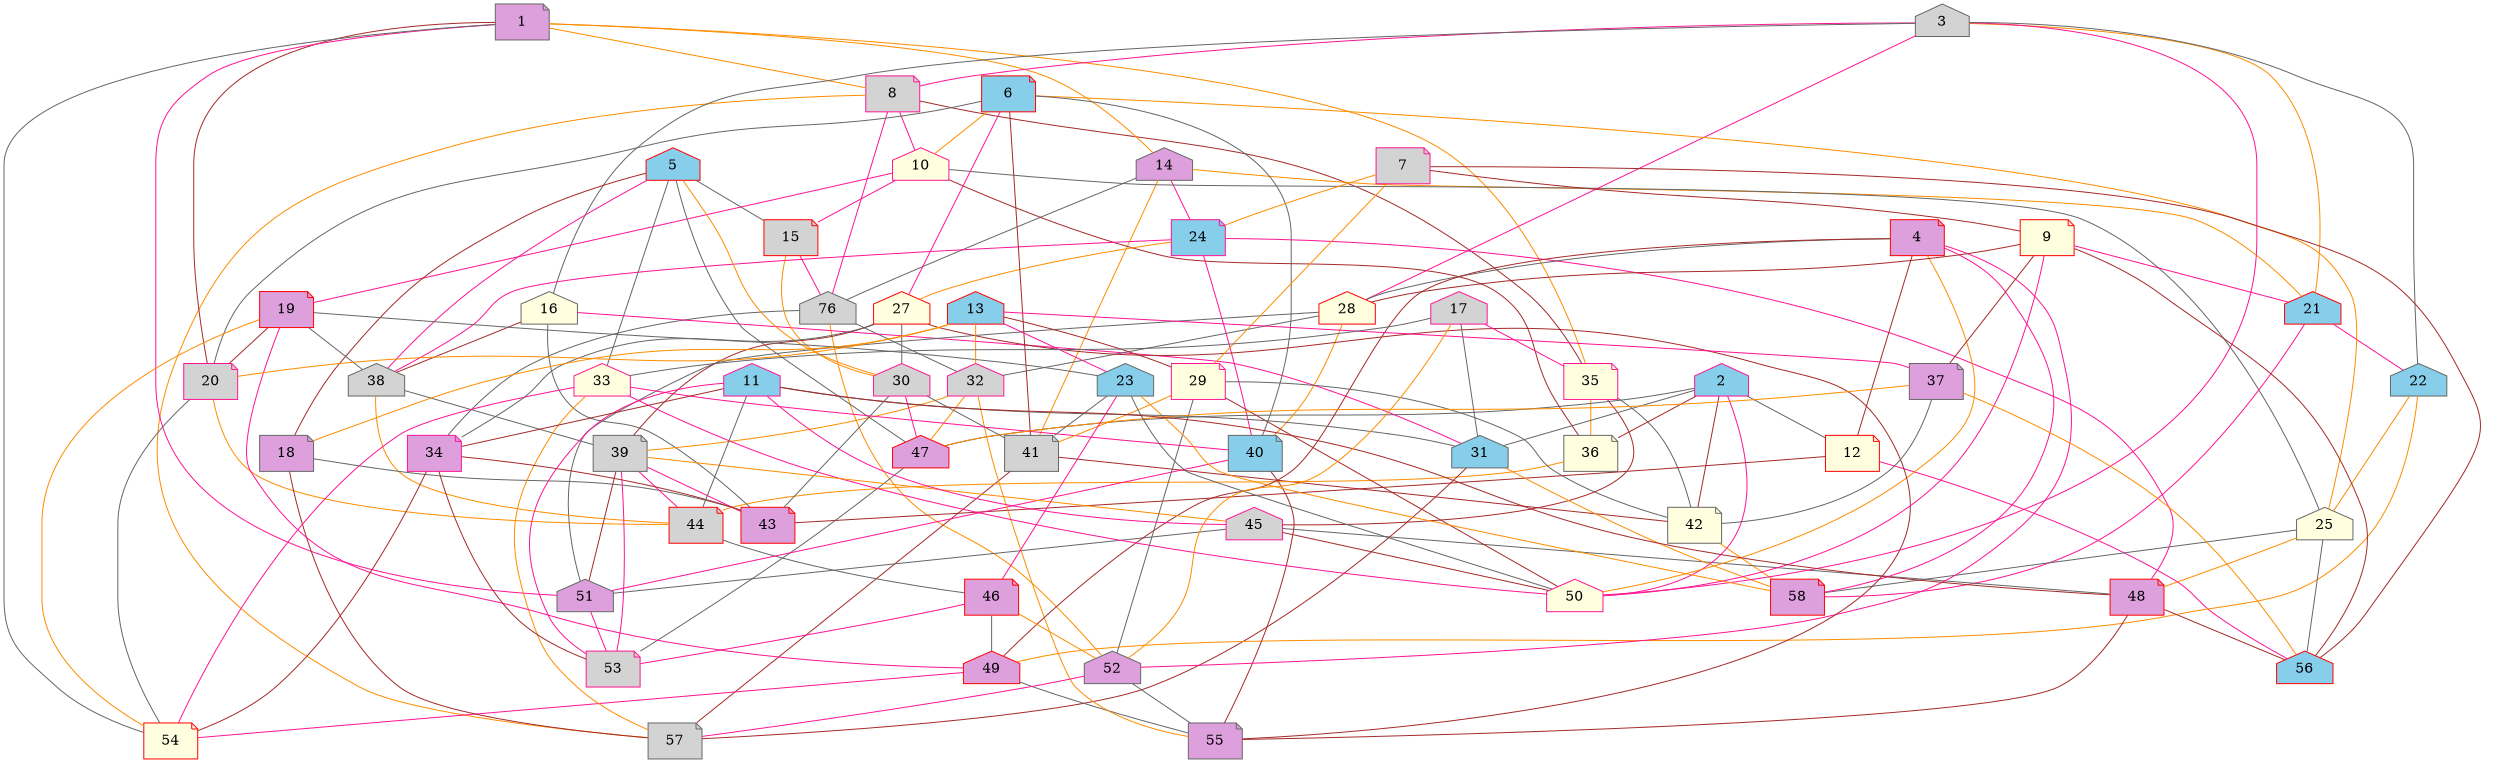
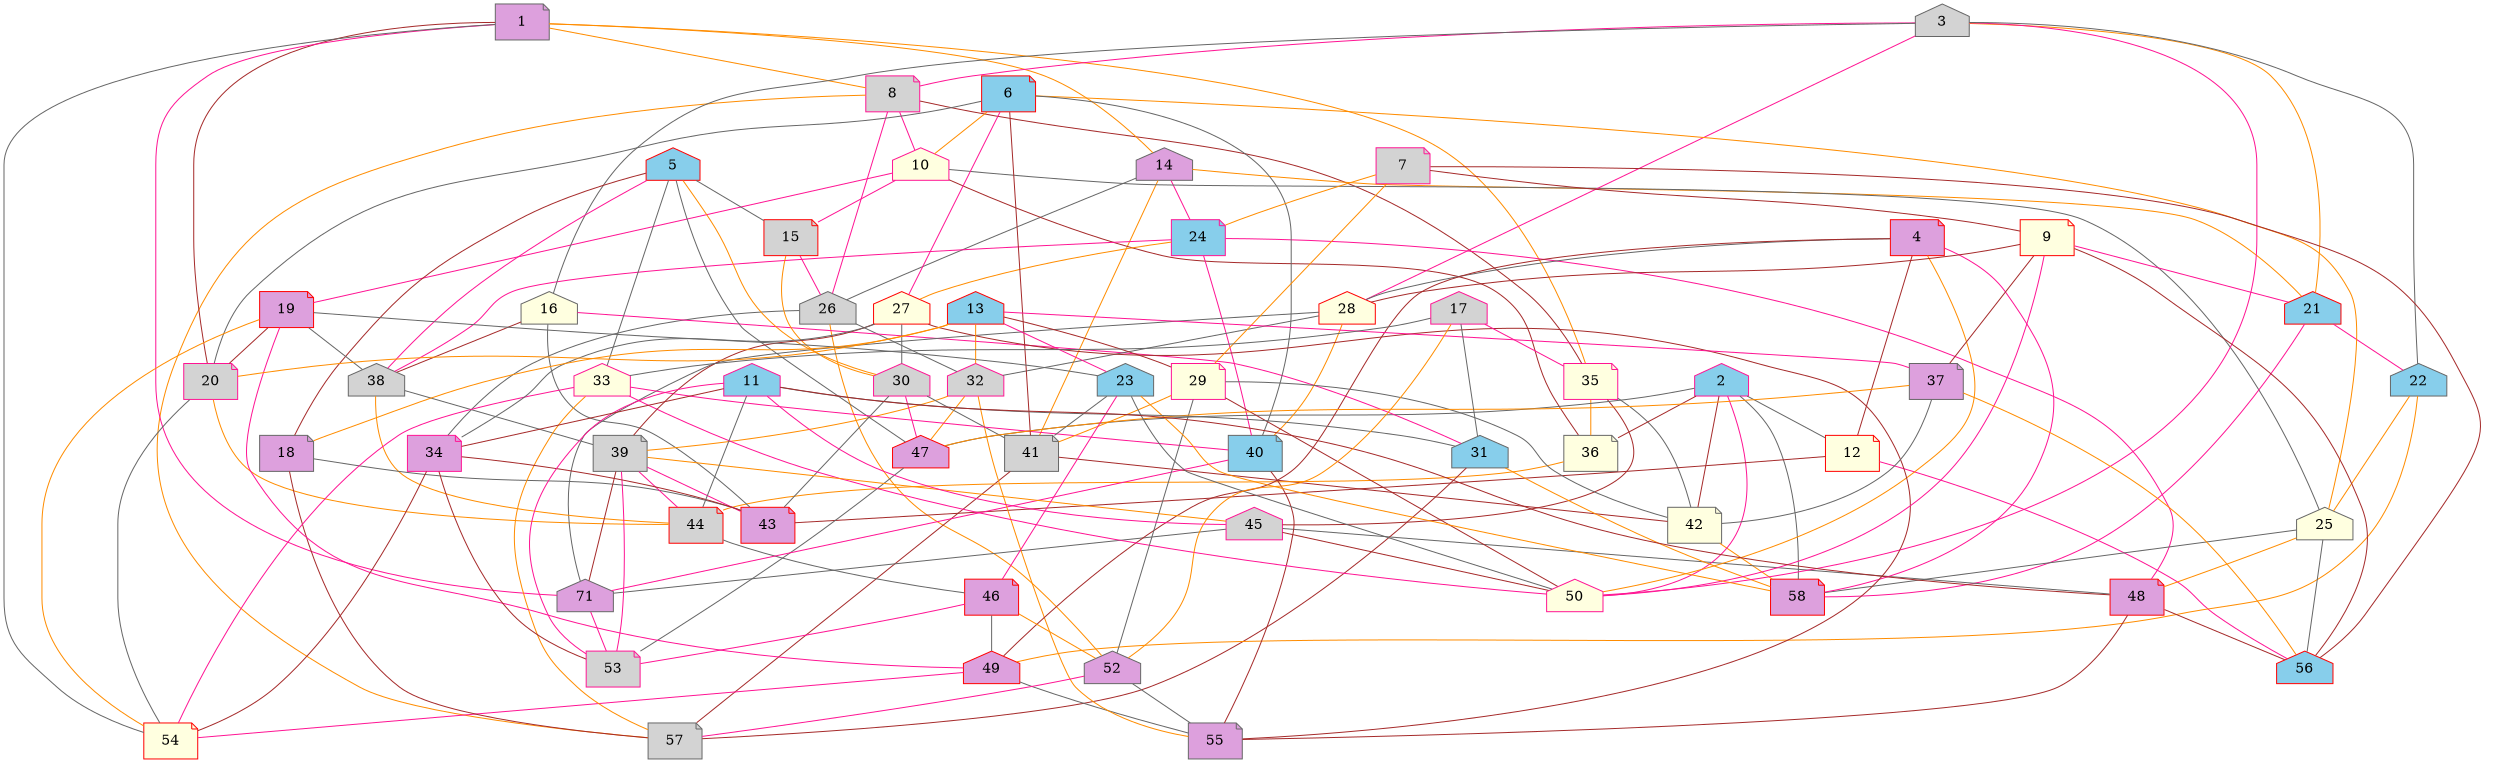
node "76": label "76" -> "26"
edge "2" -- "31": now "2" -- "58"
node "51": label "51" -> "71"
edge "4" -- "52": removed
